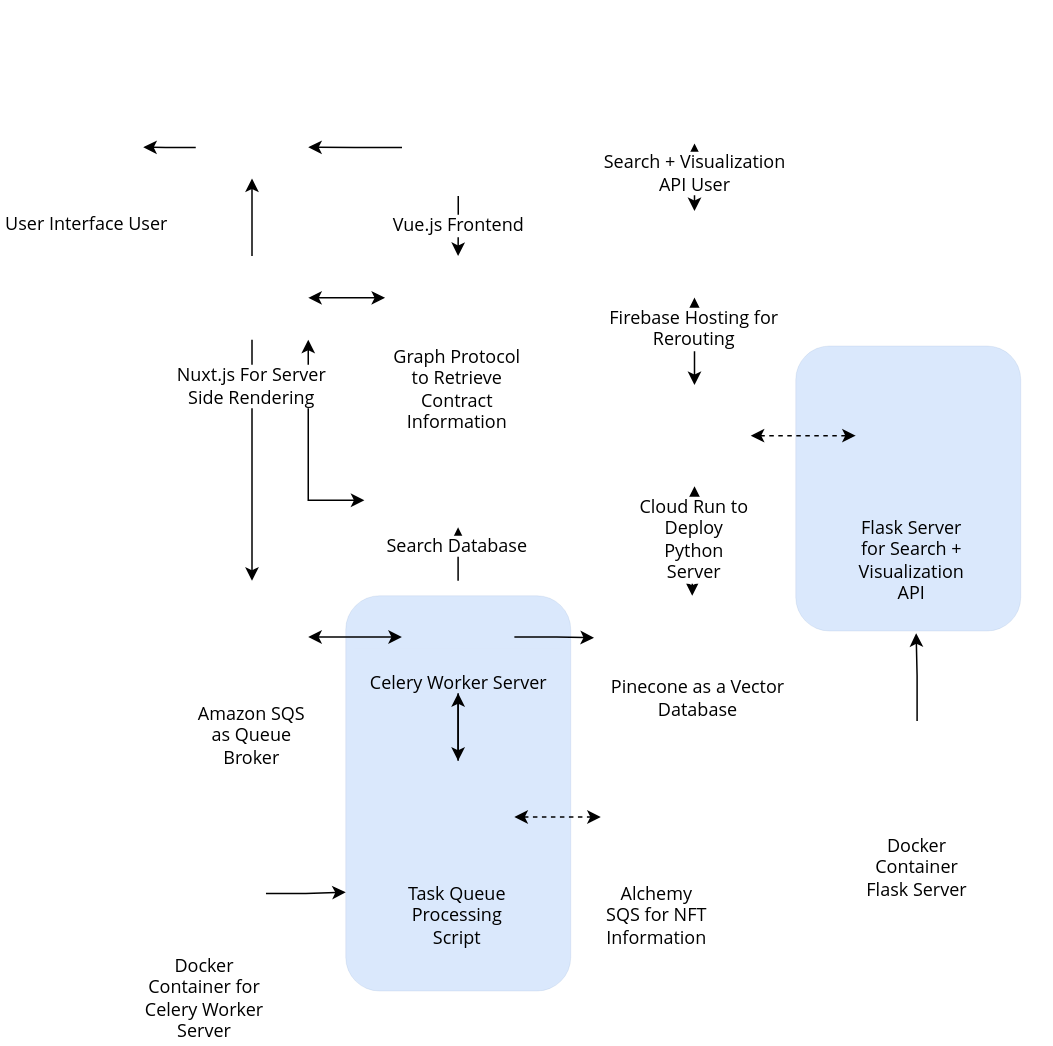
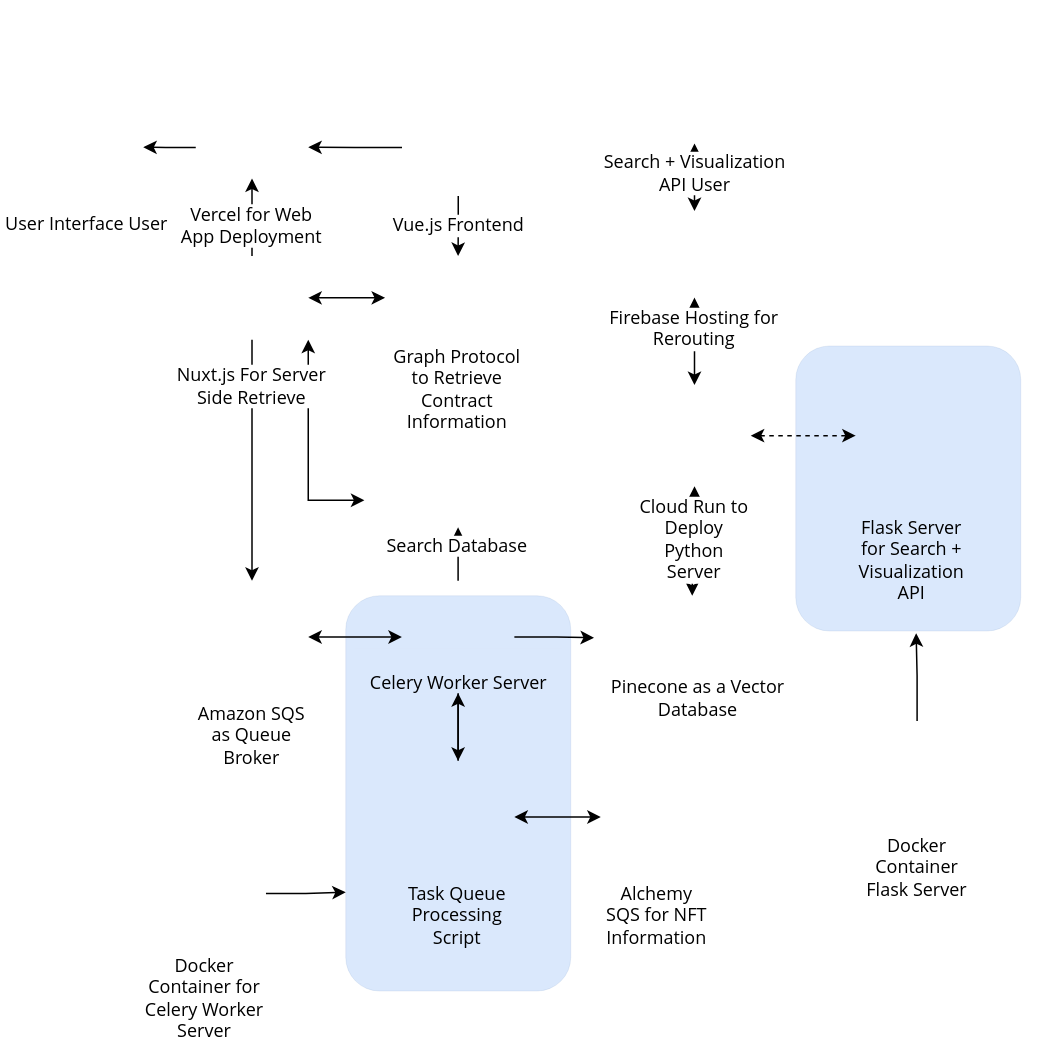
node "Vercel for Web App Deployment": added
node "Nuxt.js For Server Side Rendering": label "Nuxt.js For Server Side Rendering" -> "Nuxt.js For Server Side Retrieve"
edge "Task Queue Processing Script" -- "Alchemy SQS for NFT Information": style dashed -> solid
